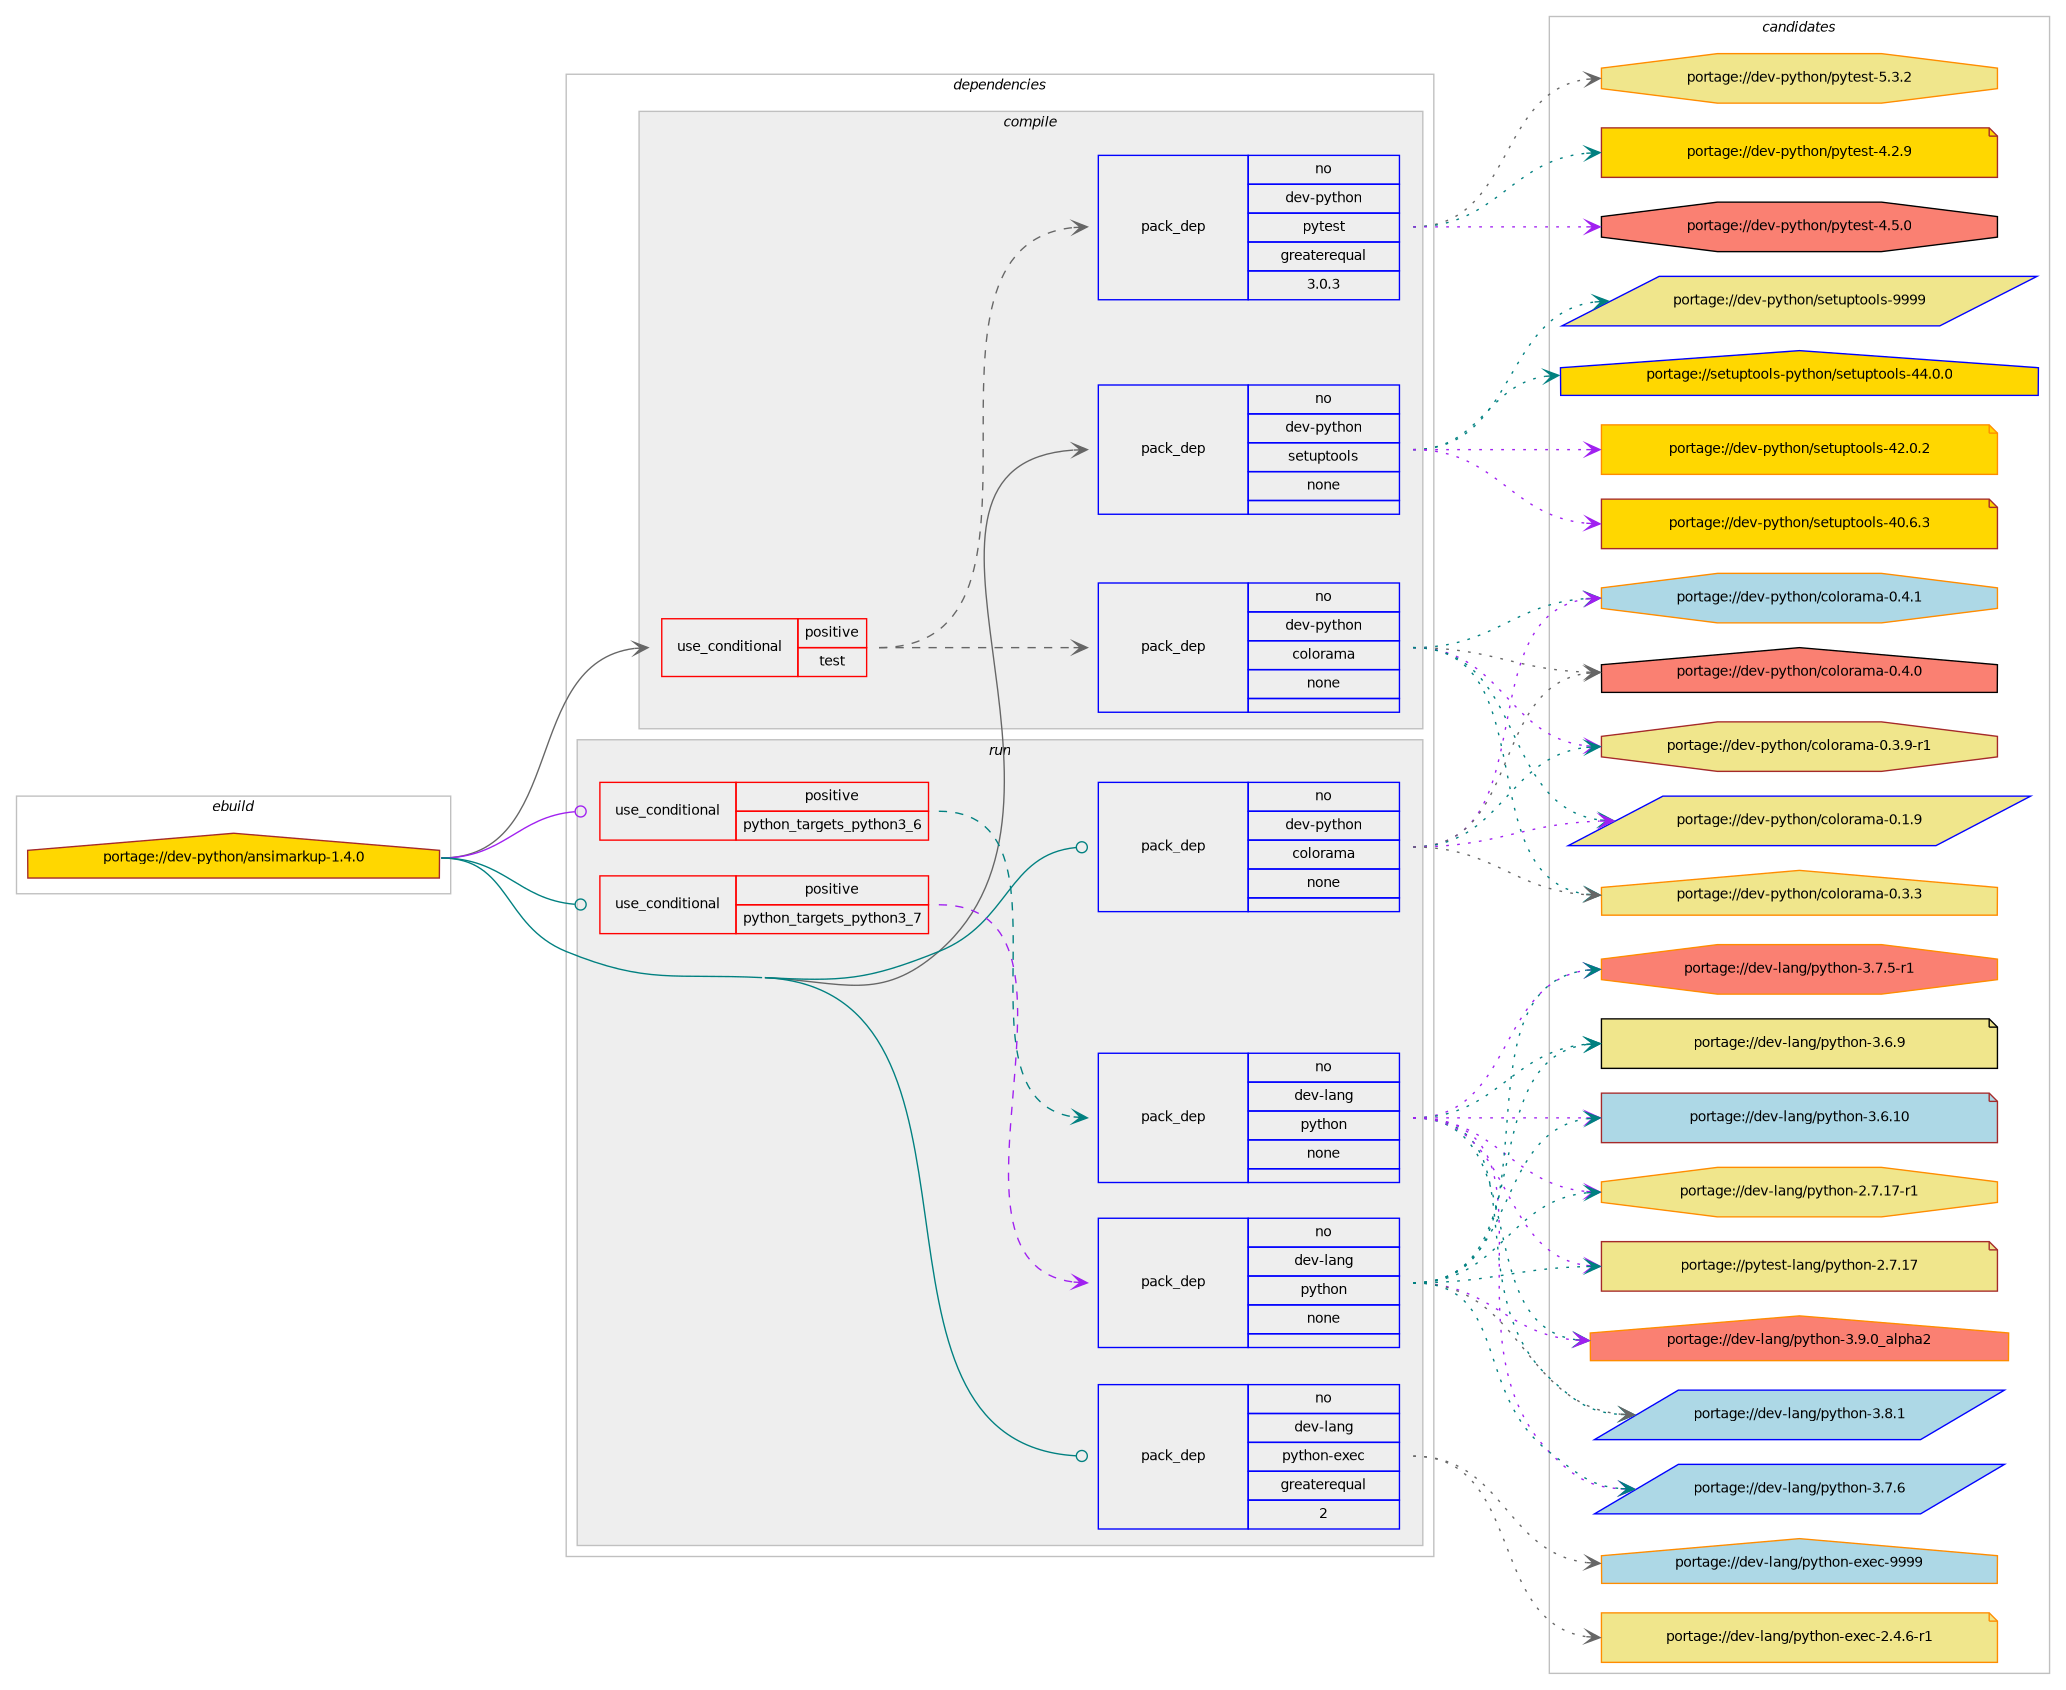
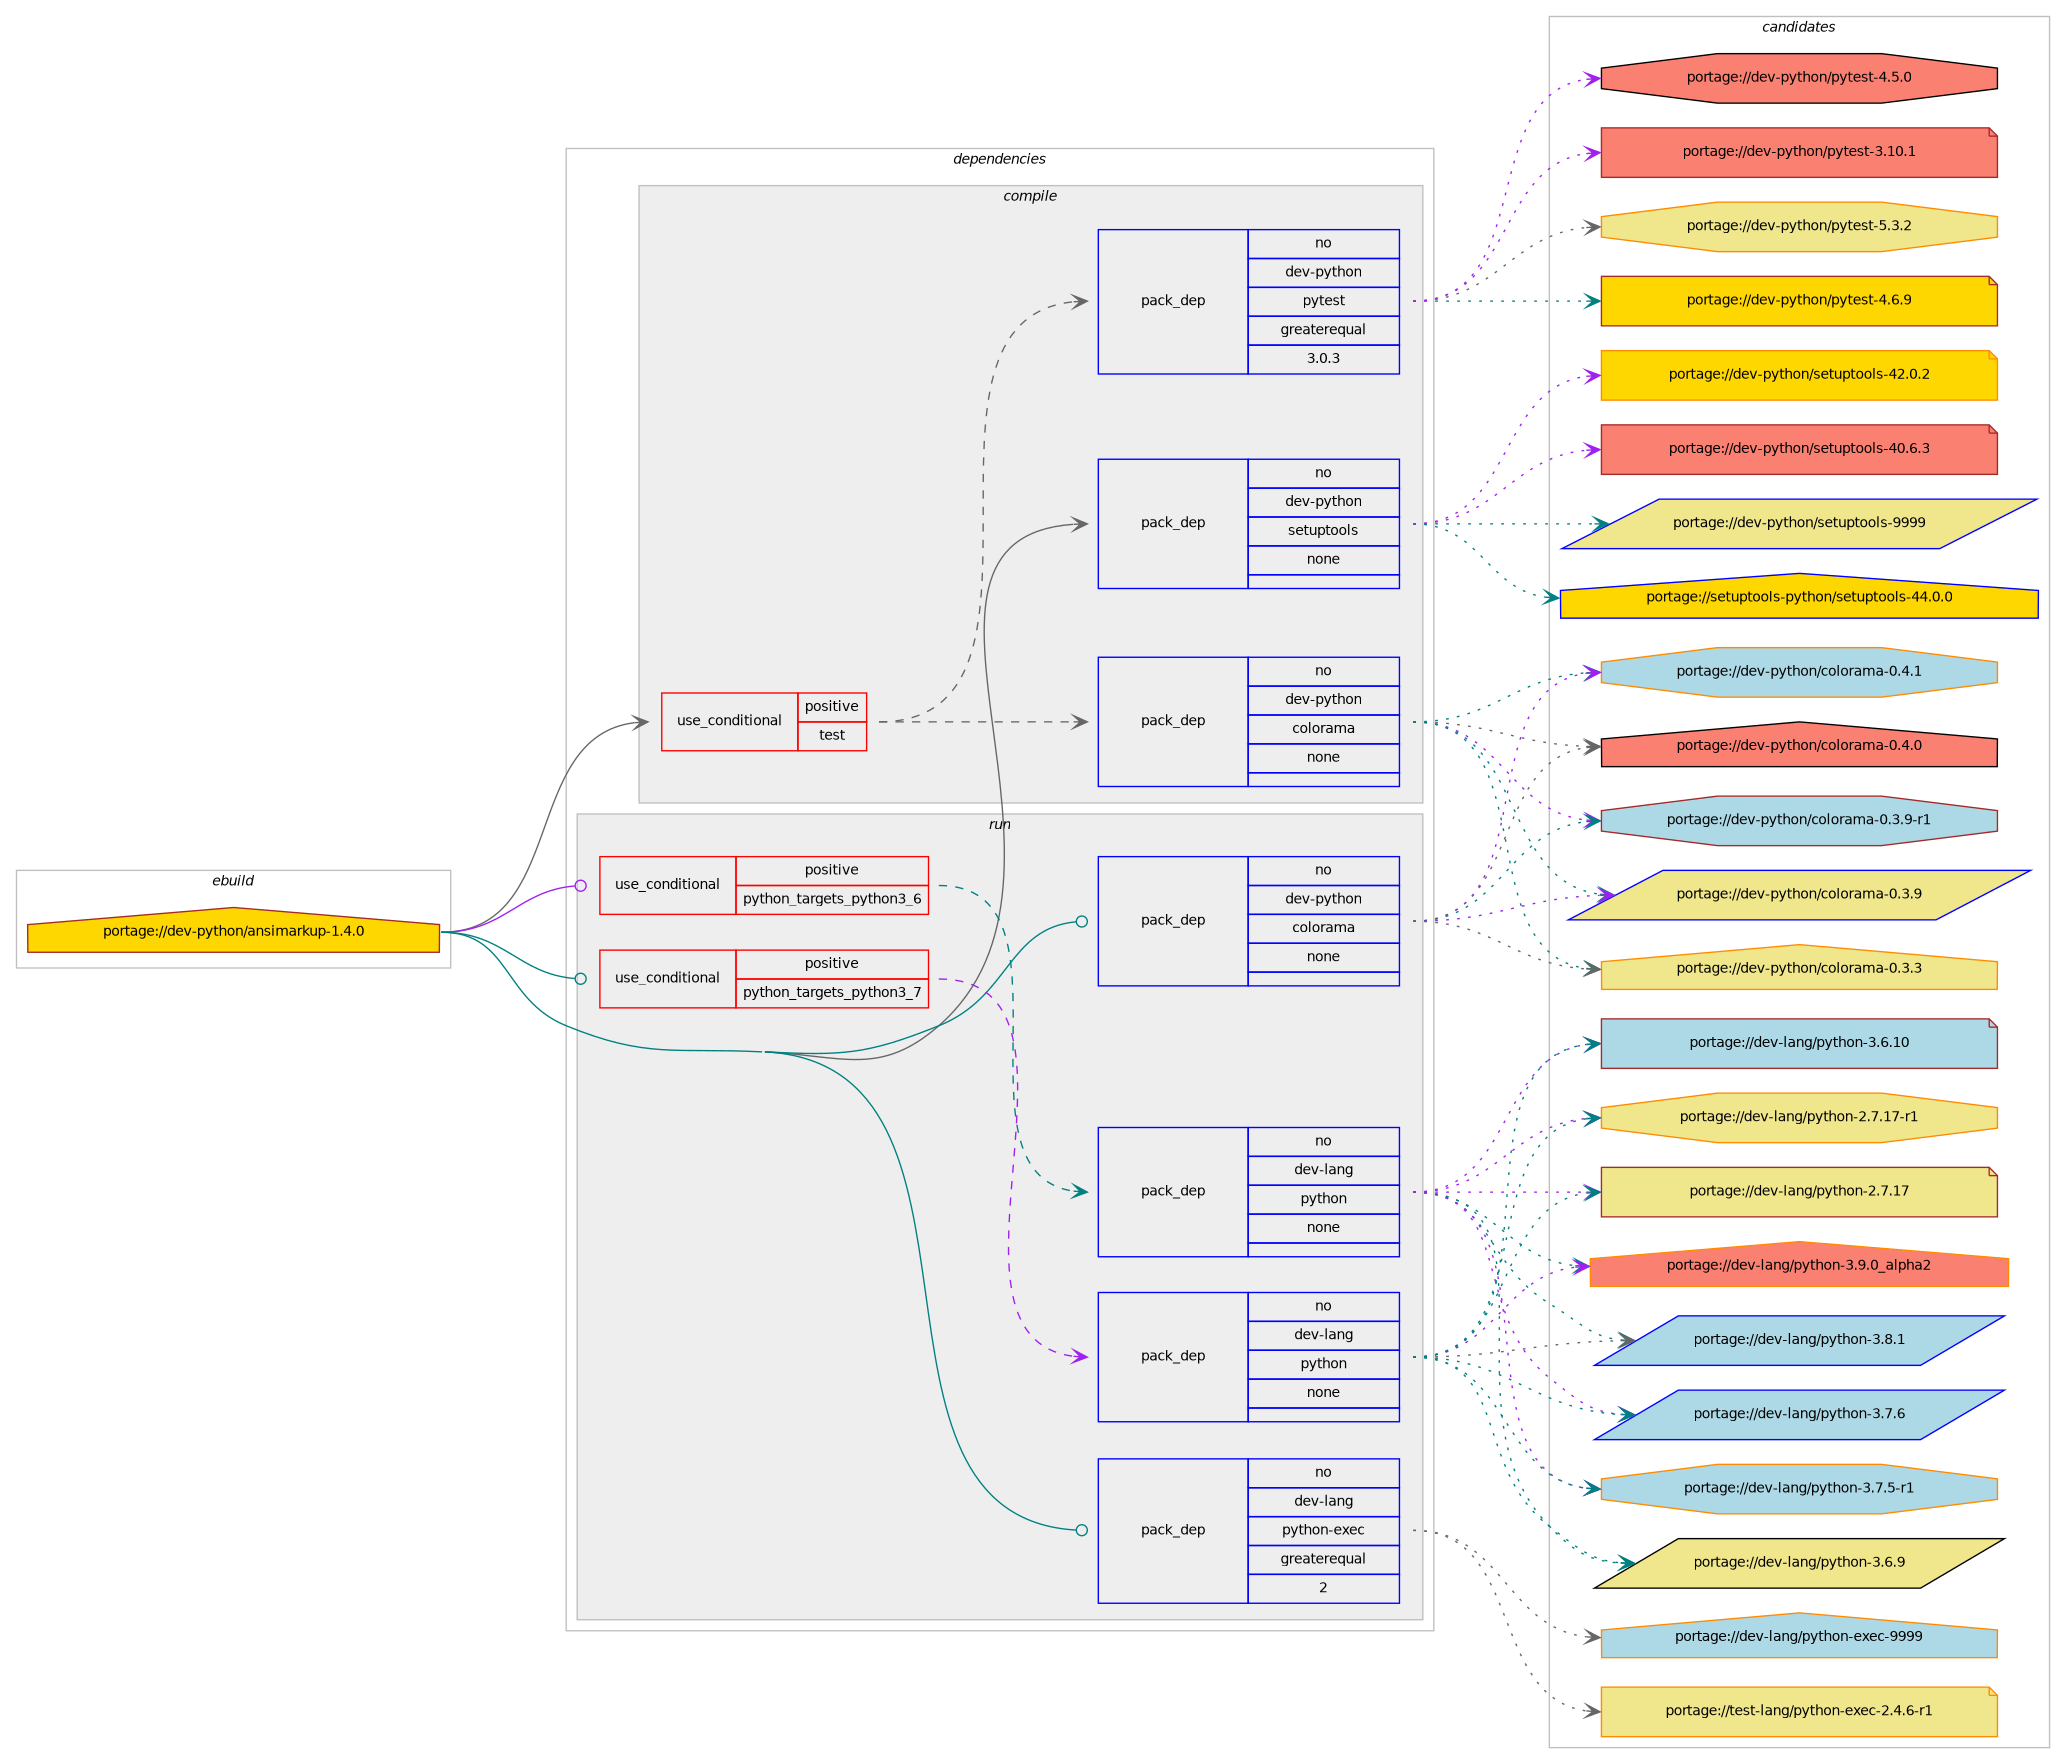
node "portage://dev-python/pytest-3.10.1": added
node "portage://dev-python/pytest-4.2.9": label "portage://dev-python/pytest-4.2.9" -> "portage://dev-python/pytest-4.6.9"
node "portage://dev-python/setuptools-40.6.3": fillcolor gold -> salmon
node "portage://dev-python/colorama-0.3.9-r1": fillcolor khaki -> lightblue
node "portage://dev-python/colorama-0.1.9": label "portage://dev-python/colorama-0.1.9" -> "portage://dev-python/colorama-0.3.9"
node "portage://dev-lang/python-3.7.5-r1": fillcolor salmon -> lightblue
node "portage://dev-lang/python-3.6.9": shape note -> parallelogram
node "portage://pytest-lang/python-2.7.17": label "portage://pytest-lang/python-2.7.17" -> "portage://dev-lang/python-2.7.17"
node "portage://dev-lang/python-exec-2.4.6-r1": label "portage://dev-lang/python-exec-2.4.6-r1" -> "portage://test-lang/python-exec-2.4.6-r1"
